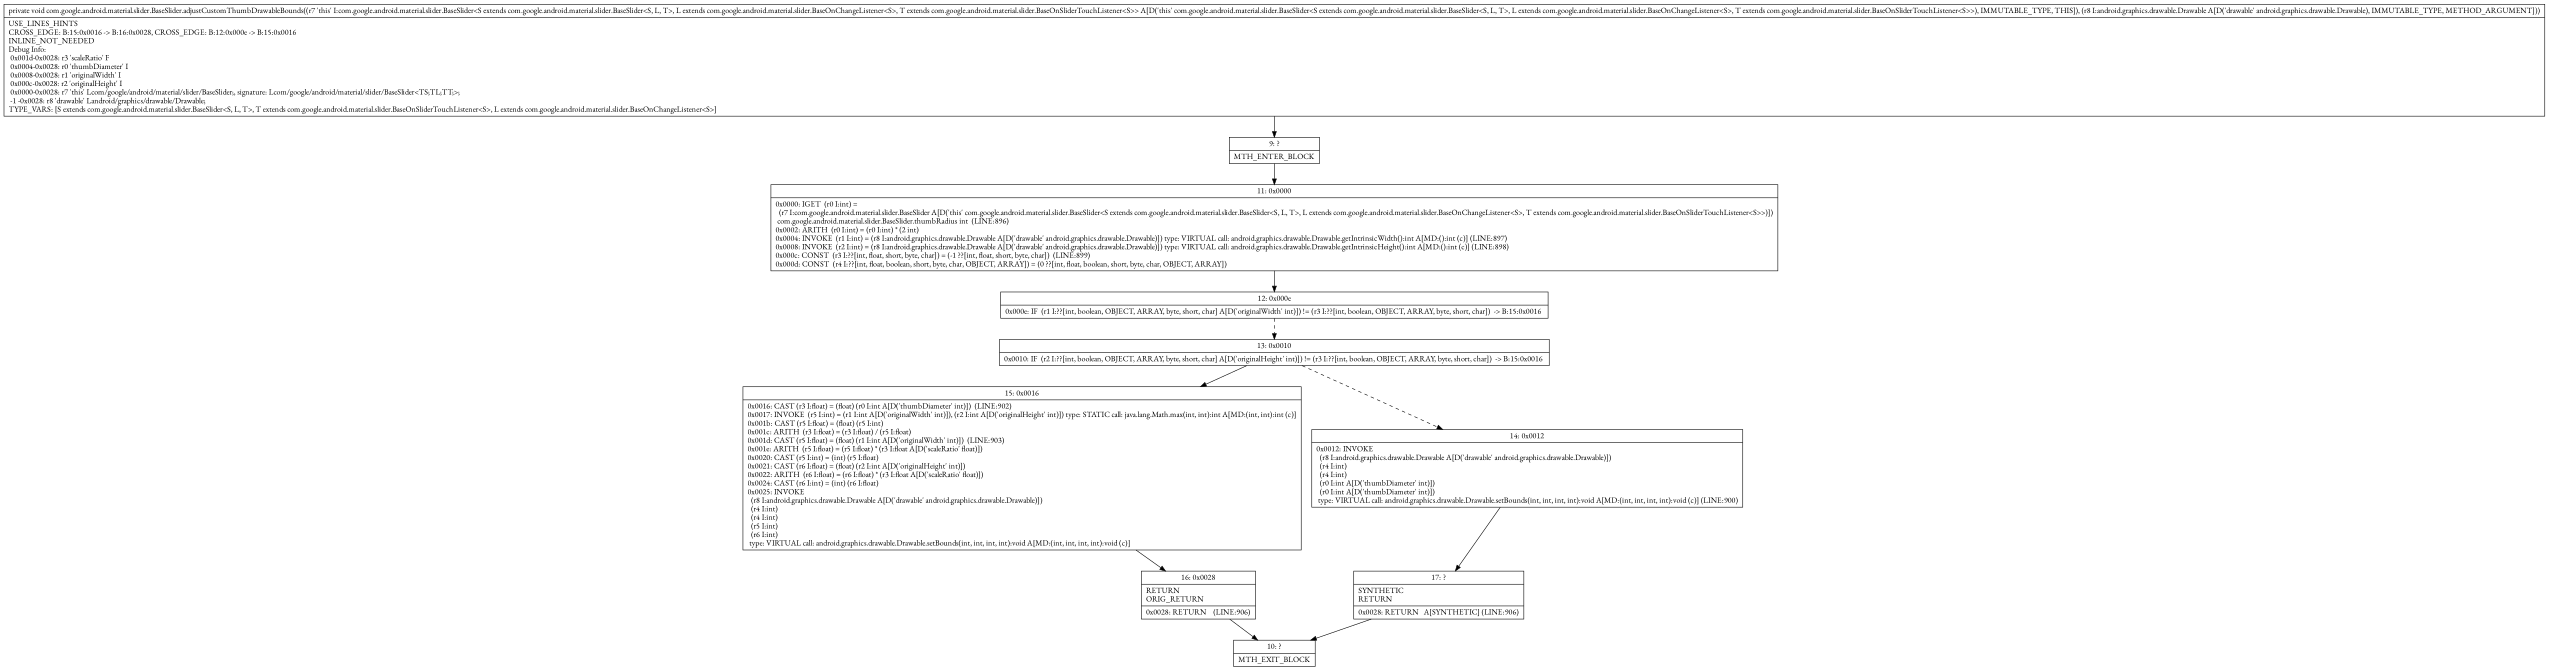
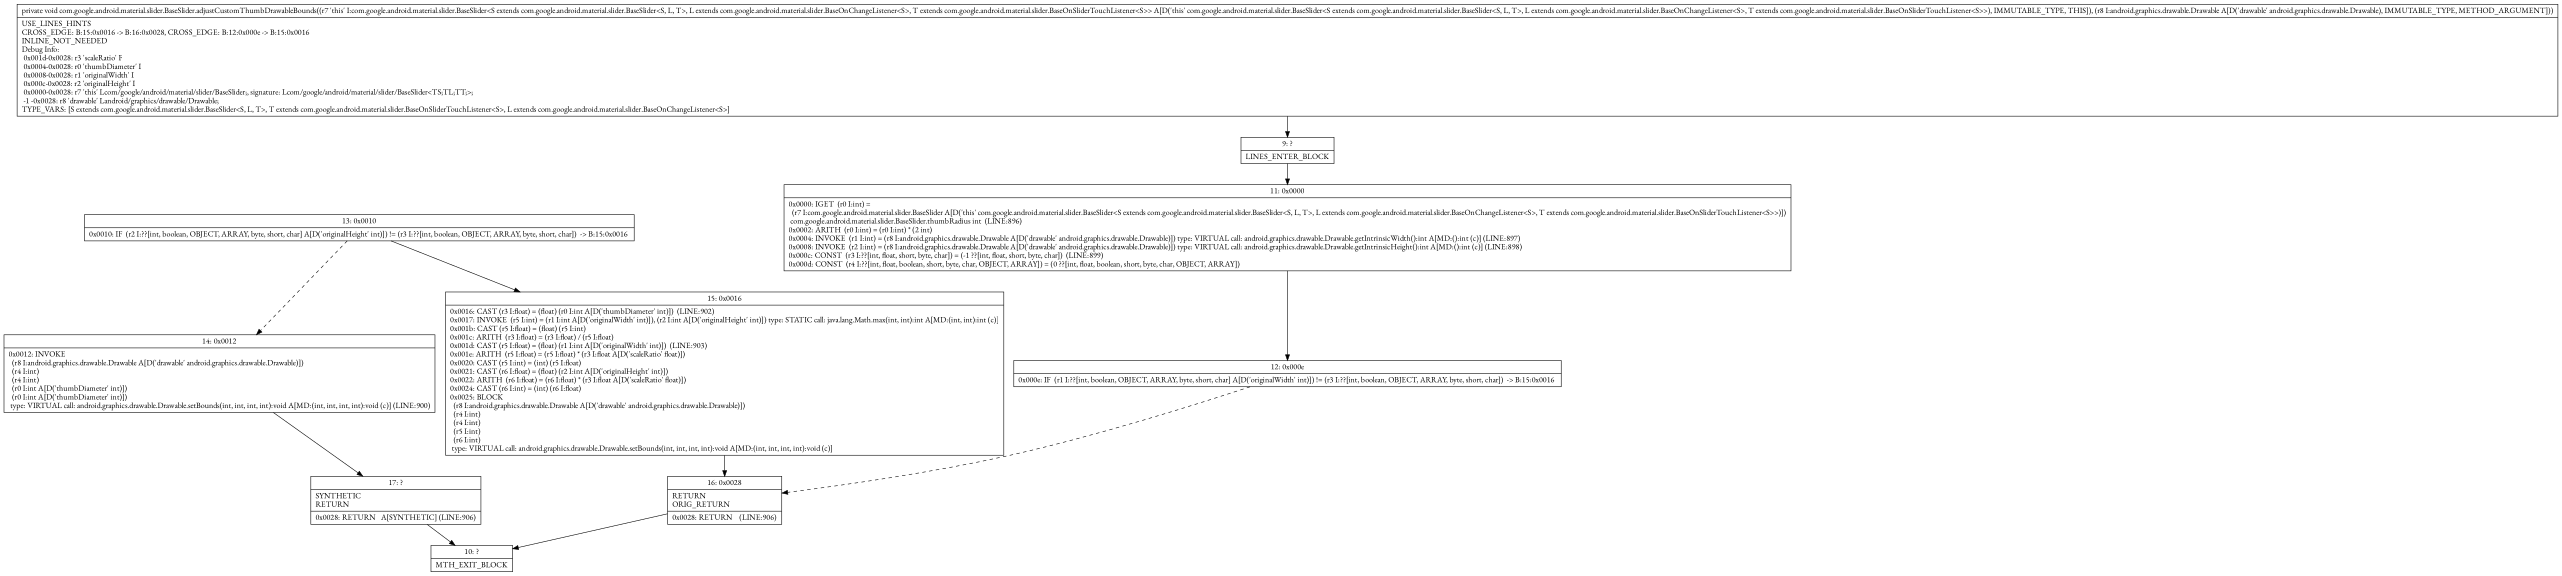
node "9: ?": text "MTH_ENTER_BLOCK" -> "LINES_ENTER_BLOCK"
edge "12: 0x000e" -> "13: 0x0010": now "12: 0x000e" -> "16: 0x0028"
node "15: 0x0016": text "0x0025: INVOKE" -> "0x0025: BLOCK"
